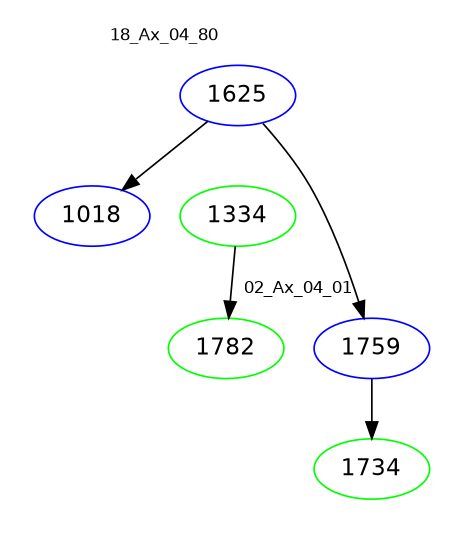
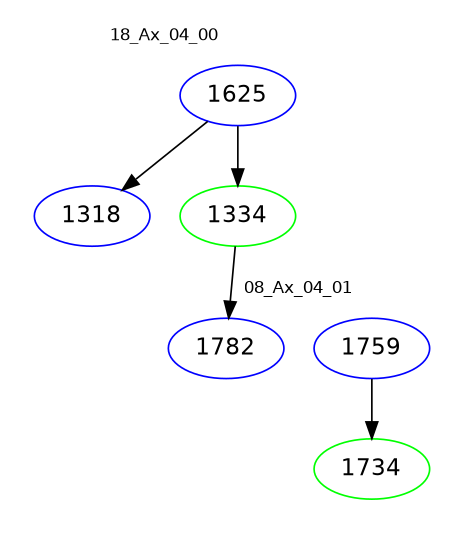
cluster "18_Ax_04_80": label "18_Ax_04_80" -> "18_Ax_04_00"
edge "1625" -> "1759": now "1625" -> "1334"
node "1018": label "1018" -> "1318"
cluster "02_Ax_04_01": label "02_Ax_04_01" -> "08_Ax_04_01"
node "1782": color green -> blue
